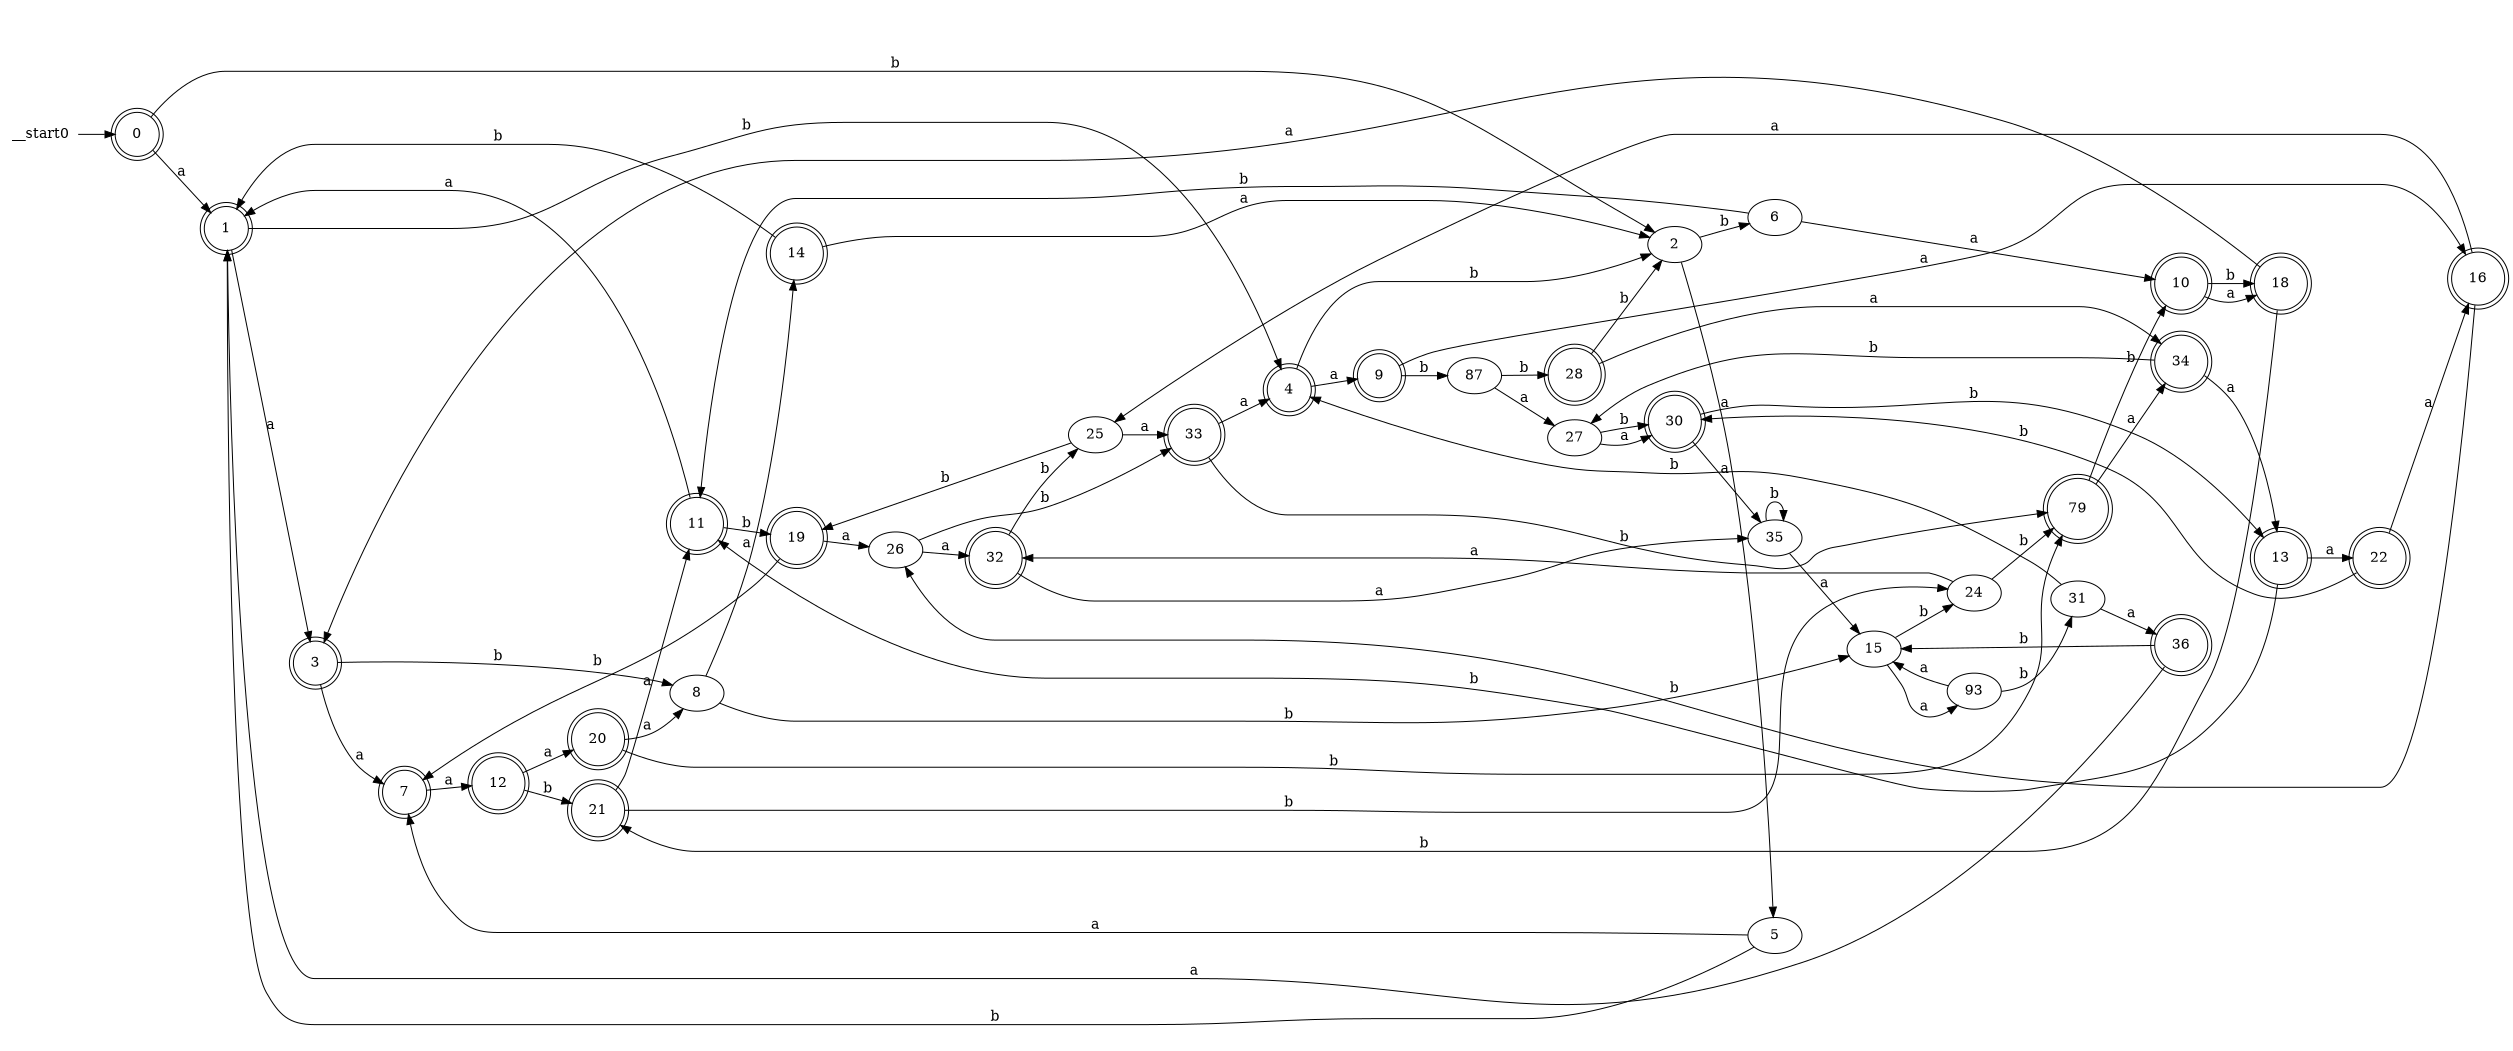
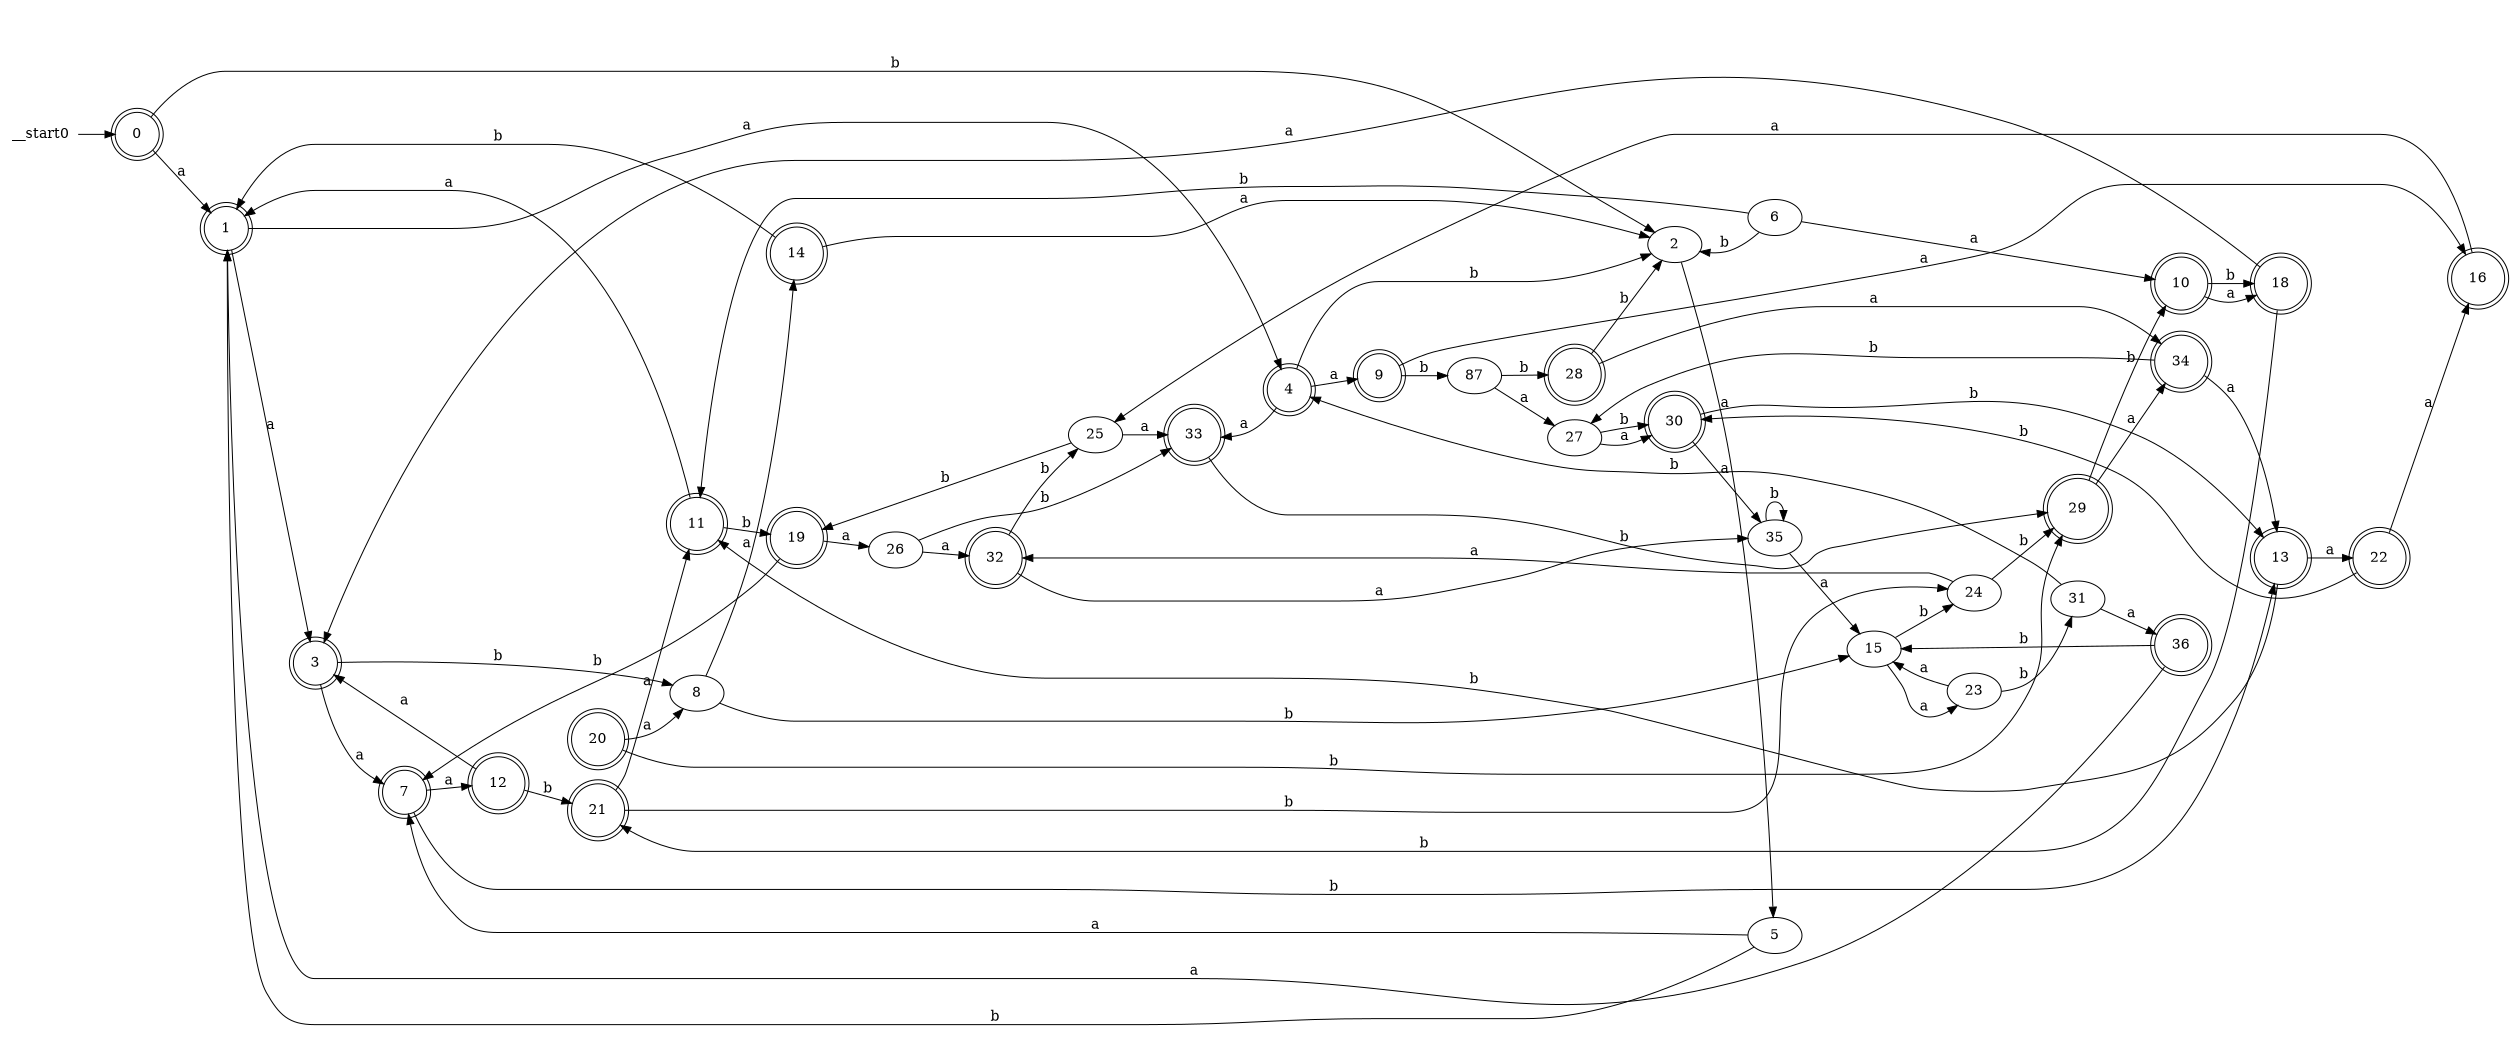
edge "1" -> "4": label "b" -> "a"
edge "2" -> "6": reversed
edge "33" -> "4": reversed
node "79": label "79" -> "29"
node "93": label "93" -> "23"
edge "16" -> "26": removed, label "b"
edge "12" -> "20": now "12" -> "3"
edge "7" -> "13": added, label "b"
